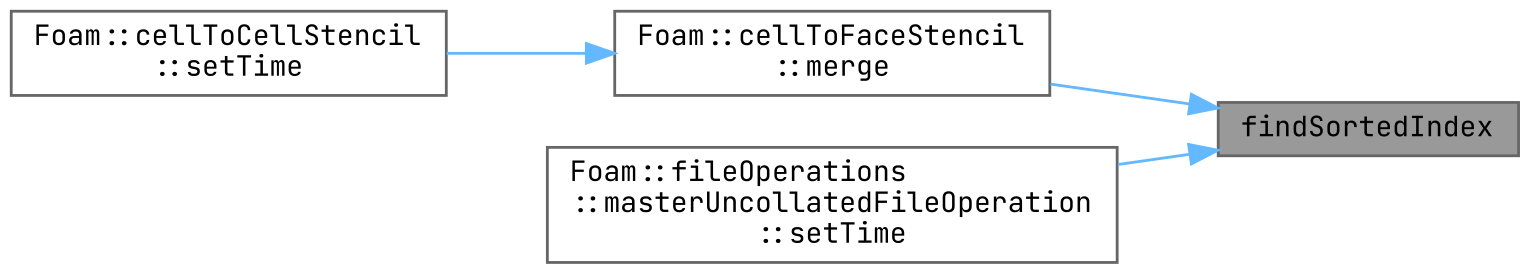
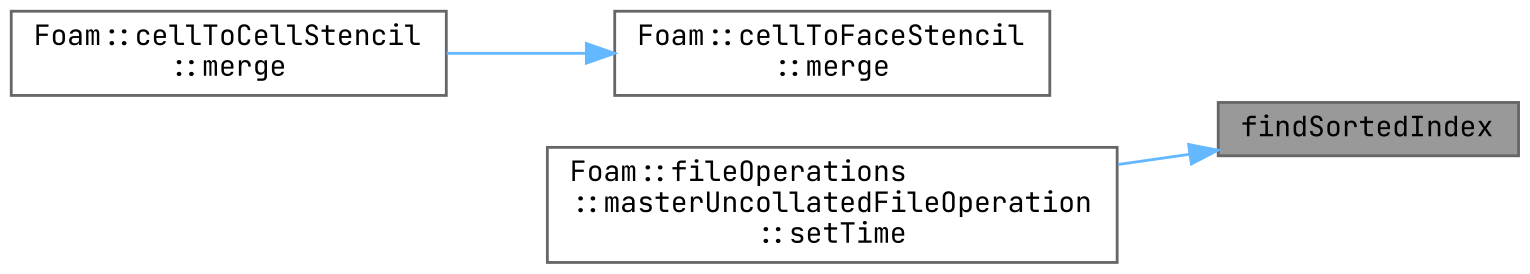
node "Foam::cellToCellStencil ::setTime": label "Foam::cellToCellStencil ::setTime" -> "Foam::cellToCellStencil ::merge"
edge "Foam::cellToFaceStencil ::merge" -> "findSortedIndex": removed
